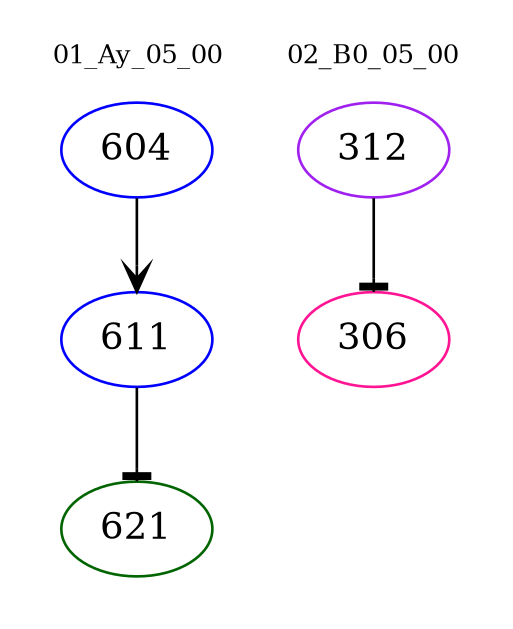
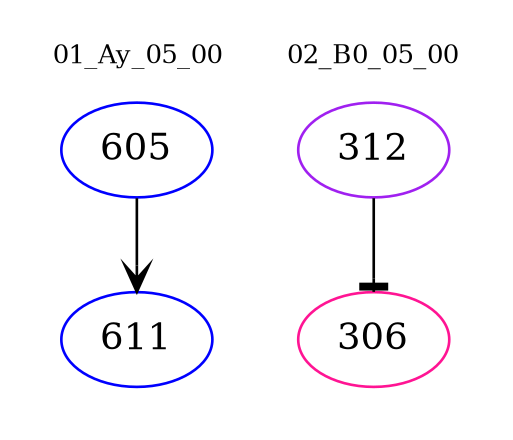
node "604": label "604" -> "605"
node "621": removed
